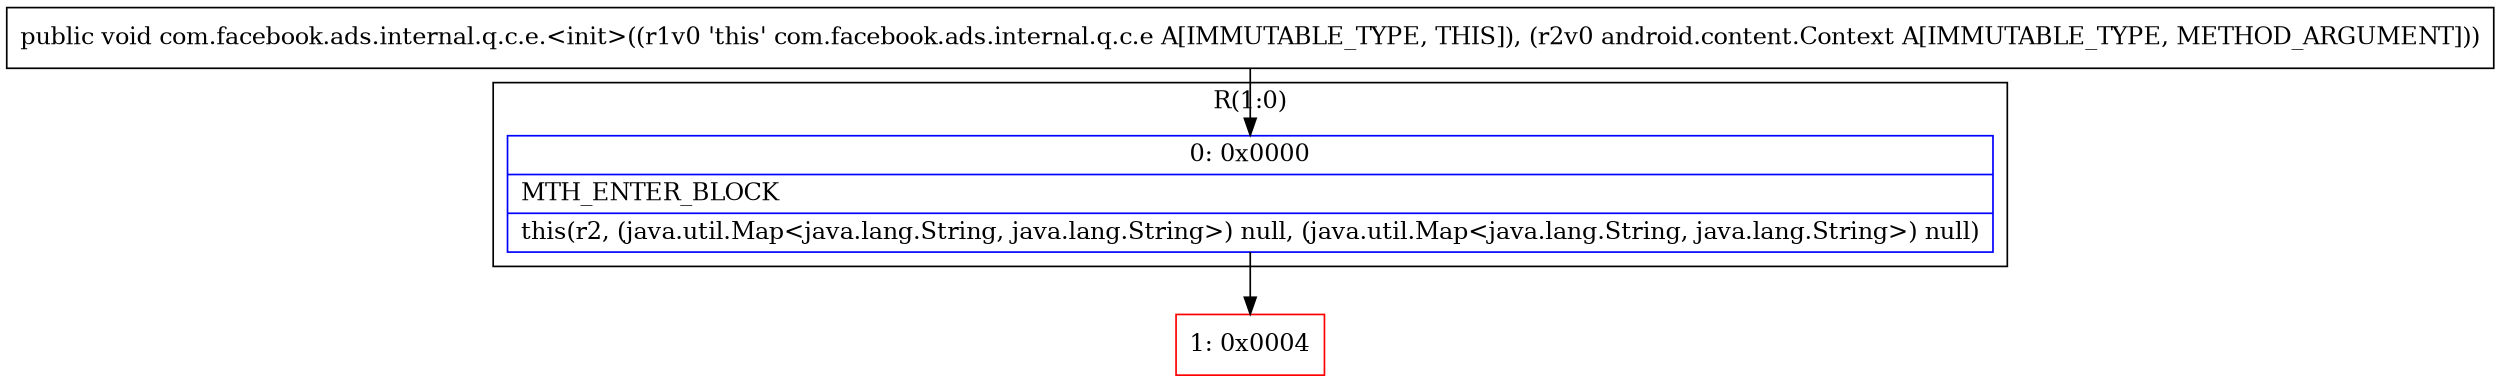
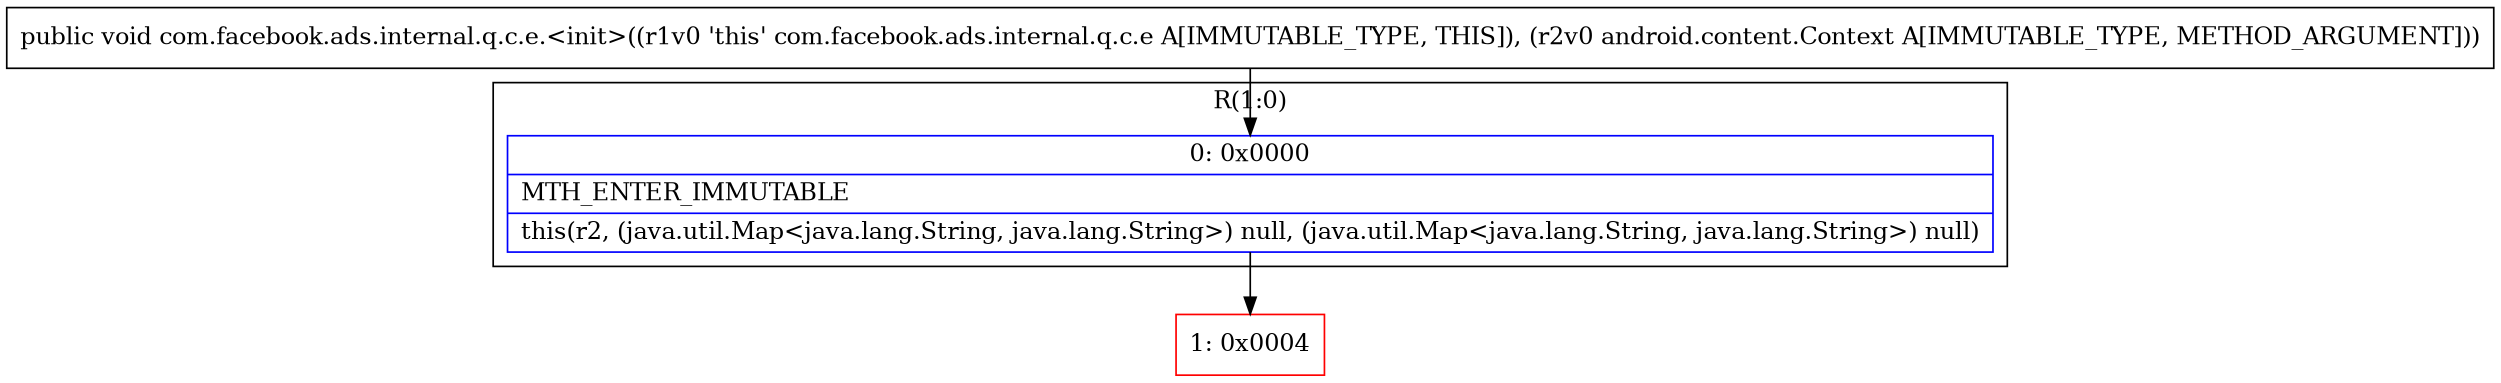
node "0: 0x0000": text "MTH_ENTER_BLOCK" -> "MTH_ENTER_IMMUTABLE"
